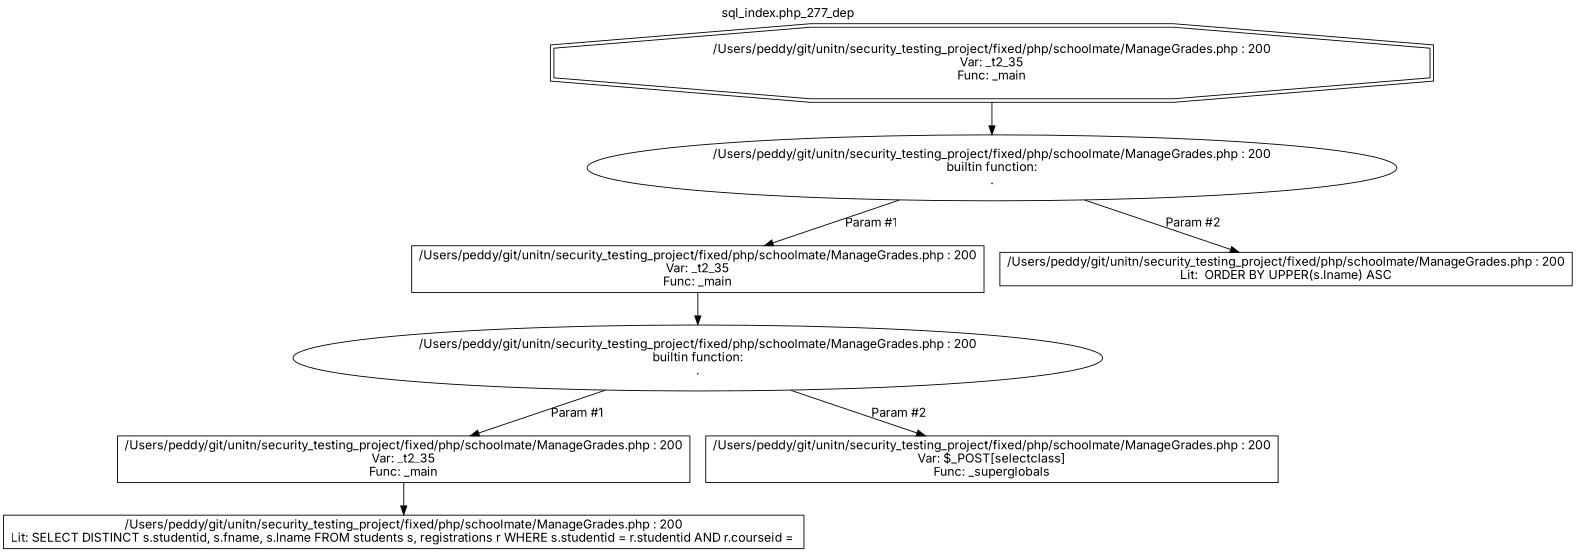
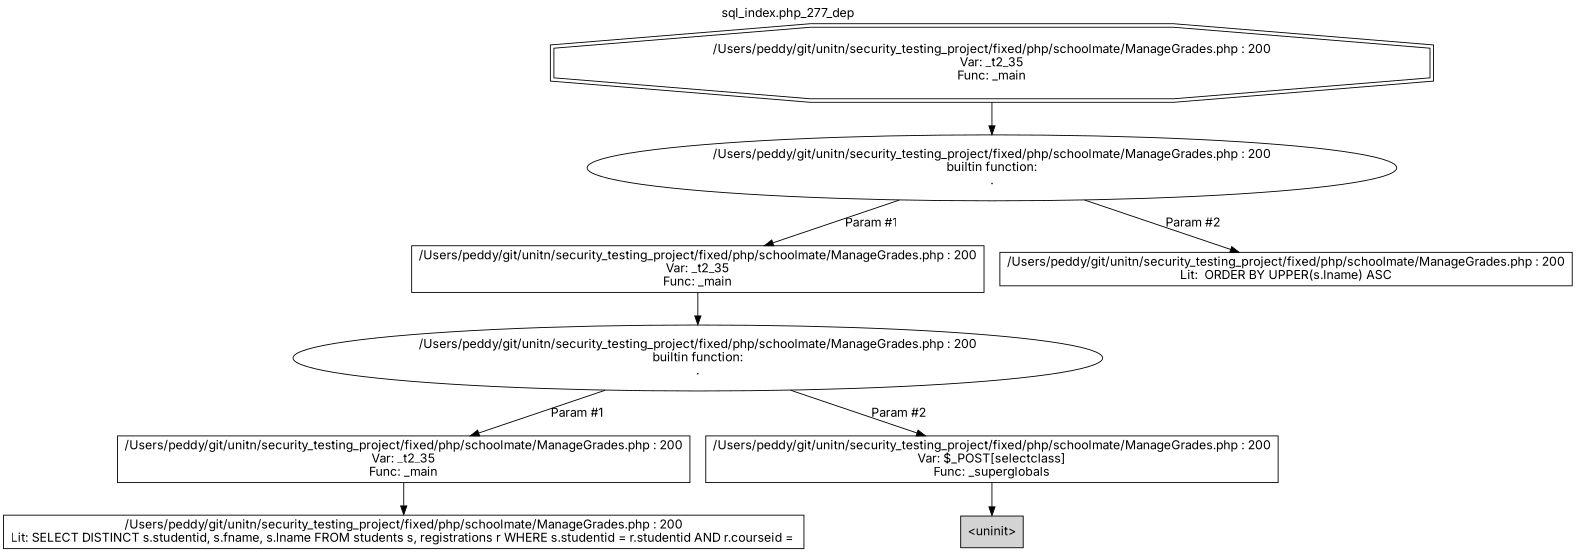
node "<uninit>": added
